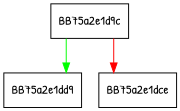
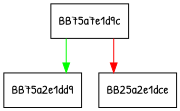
node "BB75a2e1d9c": label "BB75a2e1d9c" -> "BB75a7e1d9c"
node "BB75a2e1dce": label "BB75a2e1dce" -> "BB25a2e1dce"
